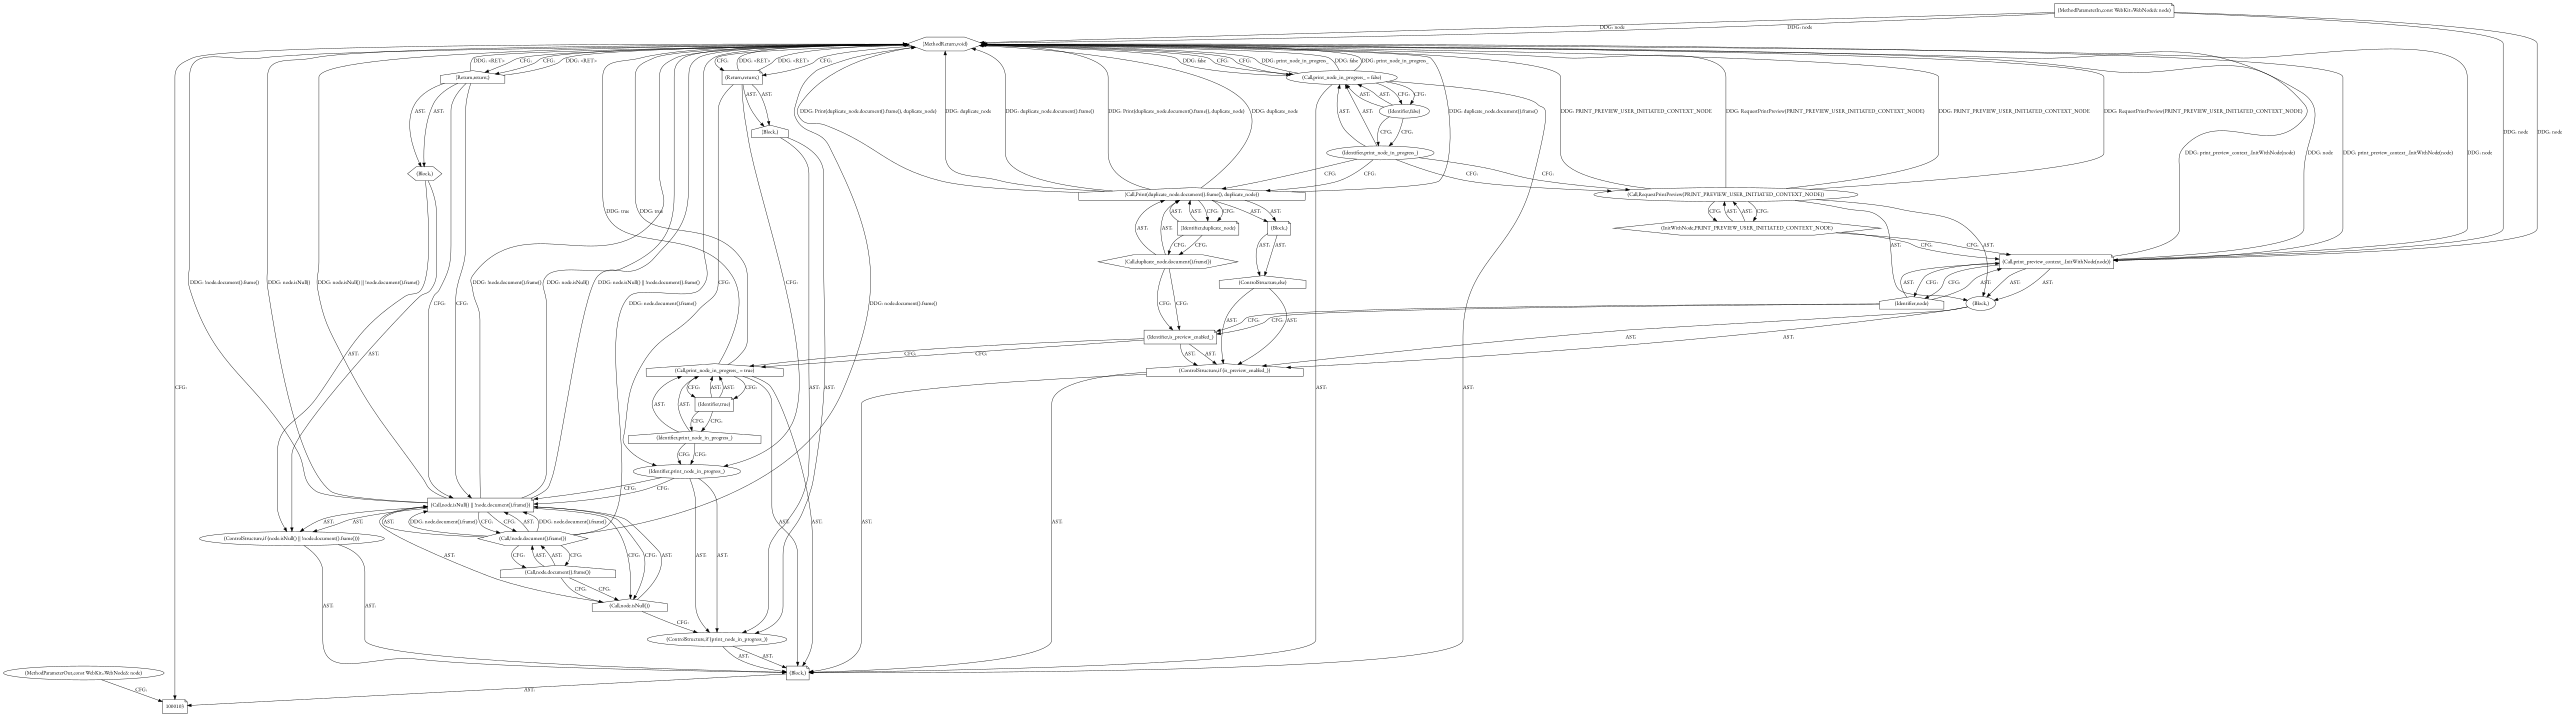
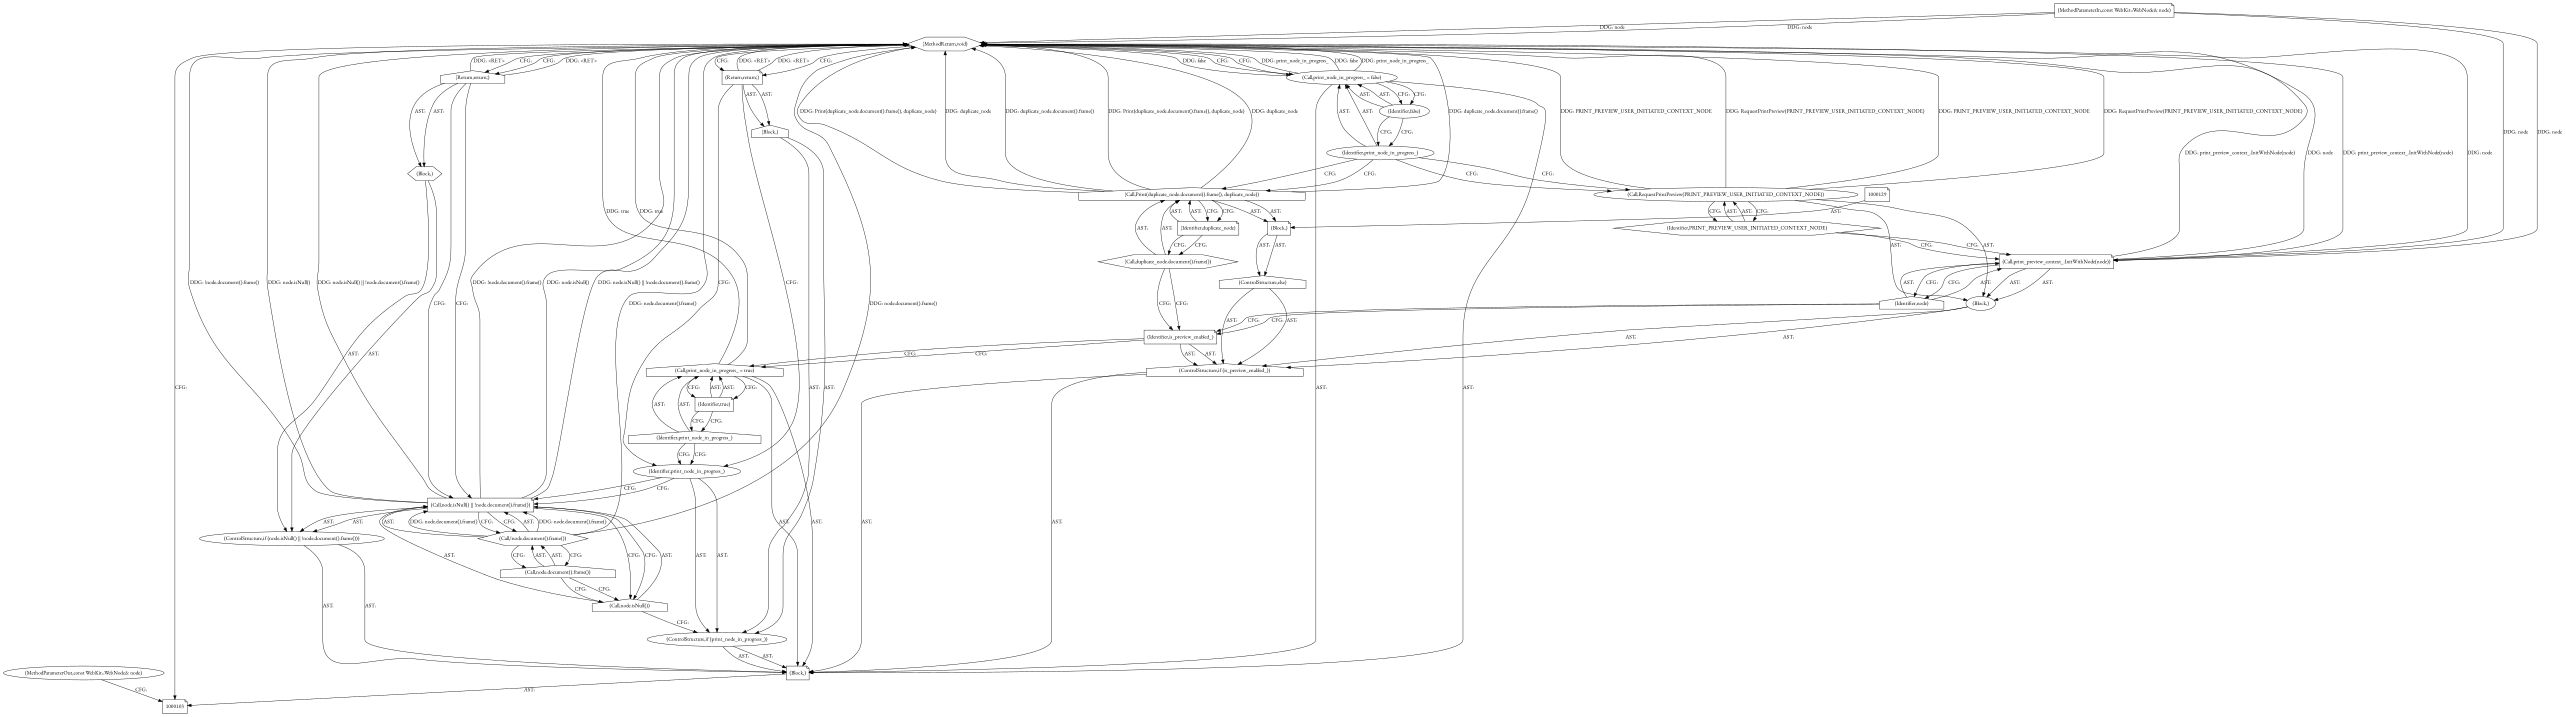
node "1000129": added
node "(InitWithNode,PRINT_PREVIEW_USER_INITIATED_CONTEXT_NODE)": label "(InitWithNode,PRINT_PREVIEW_USER_INITIATED_CONTEXT_NODE)" -> "(Identifier,PRINT_PREVIEW_USER_INITIATED_CONTEXT_NODE)"
